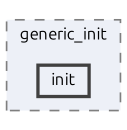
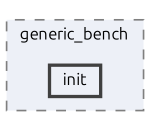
cluster "generic_init": label "generic_init" -> "generic_bench"
